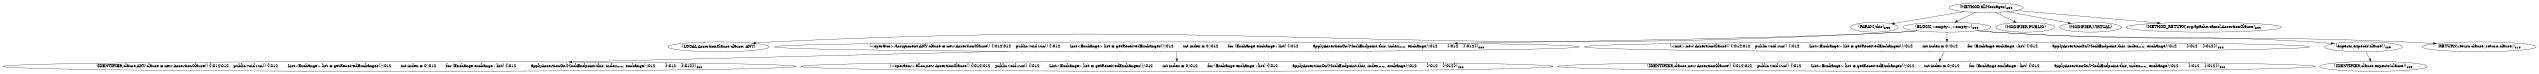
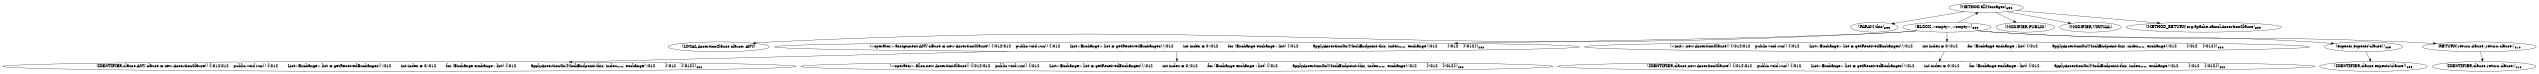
edge "(METHOD,allMessages)" -> "(BLOCK,<empty>,<empty>)": reversed
node "(IDENTIFIER,clause,return clause;)": added
